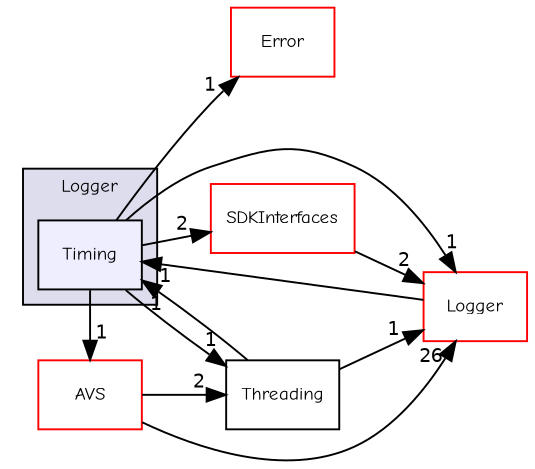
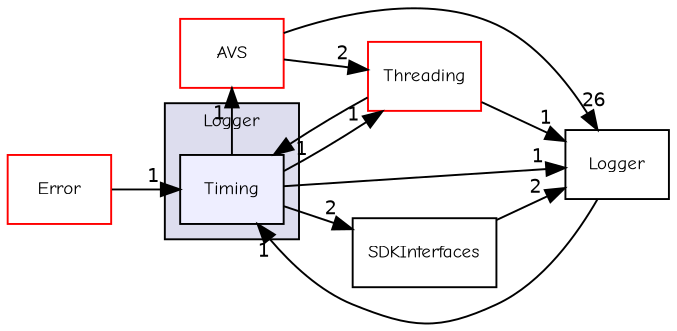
edge "Timing" -> "Error": reversed
node "SDKInterfaces": color red -> black
node "Logger": color red -> black
node "Threading": color black -> red
